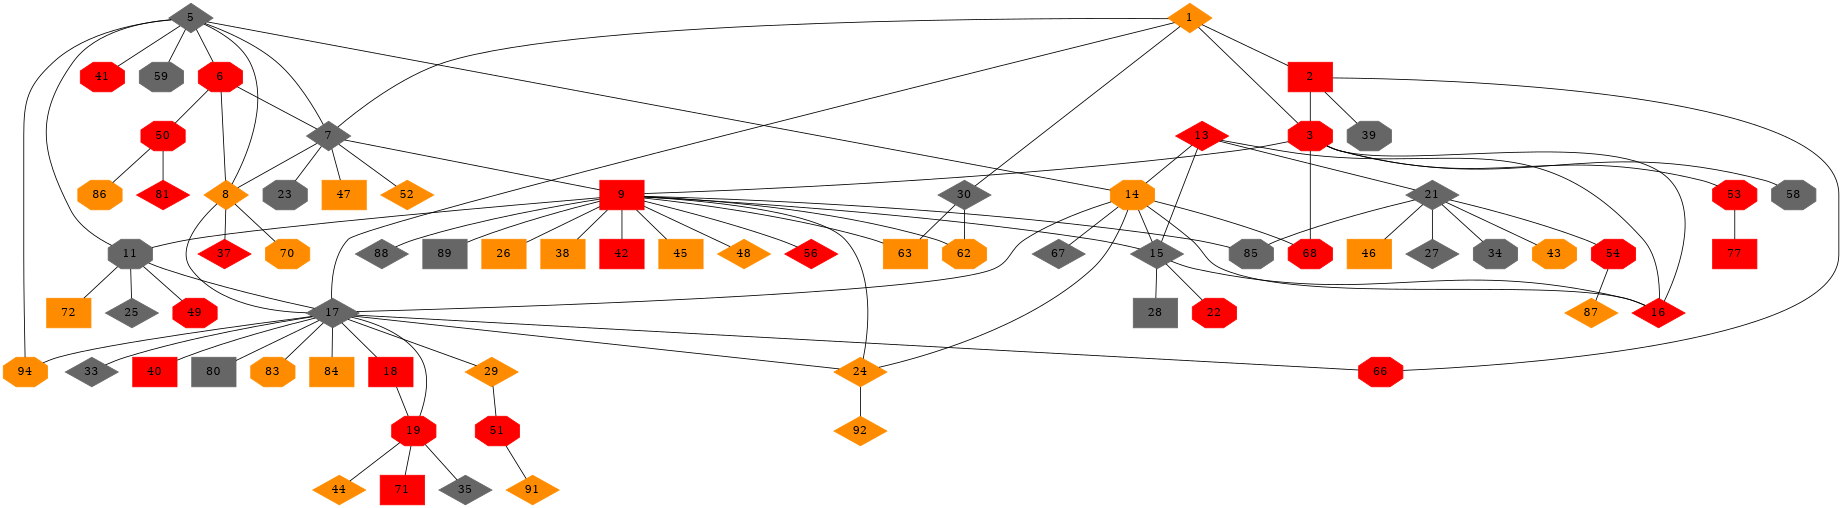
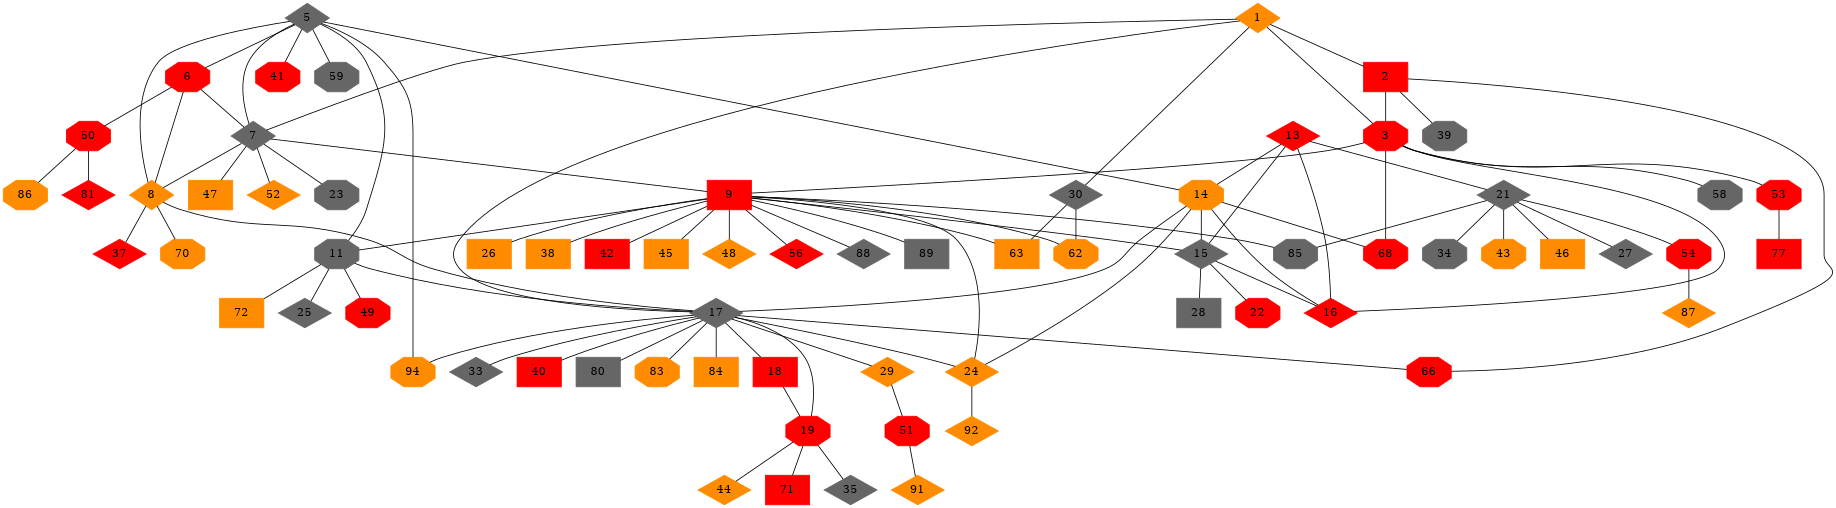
node "67": removed
